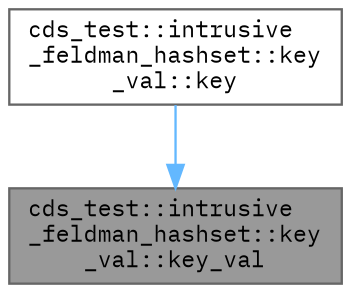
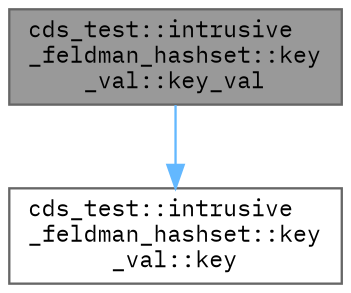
edge "cds_test::intrusive _feldman_hashset::key _val::key" -> "cds_test::intrusive _feldman_hashset::key _val::key_val": reversed
